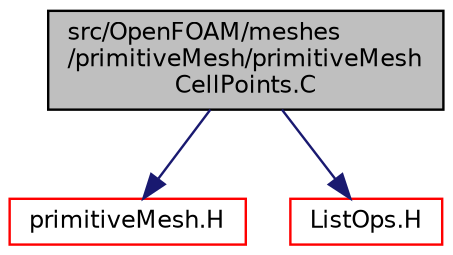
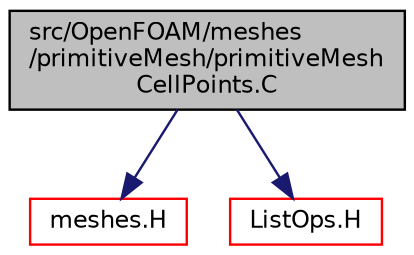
node "primitiveMesh.H": label "primitiveMesh.H" -> "meshes.H"
